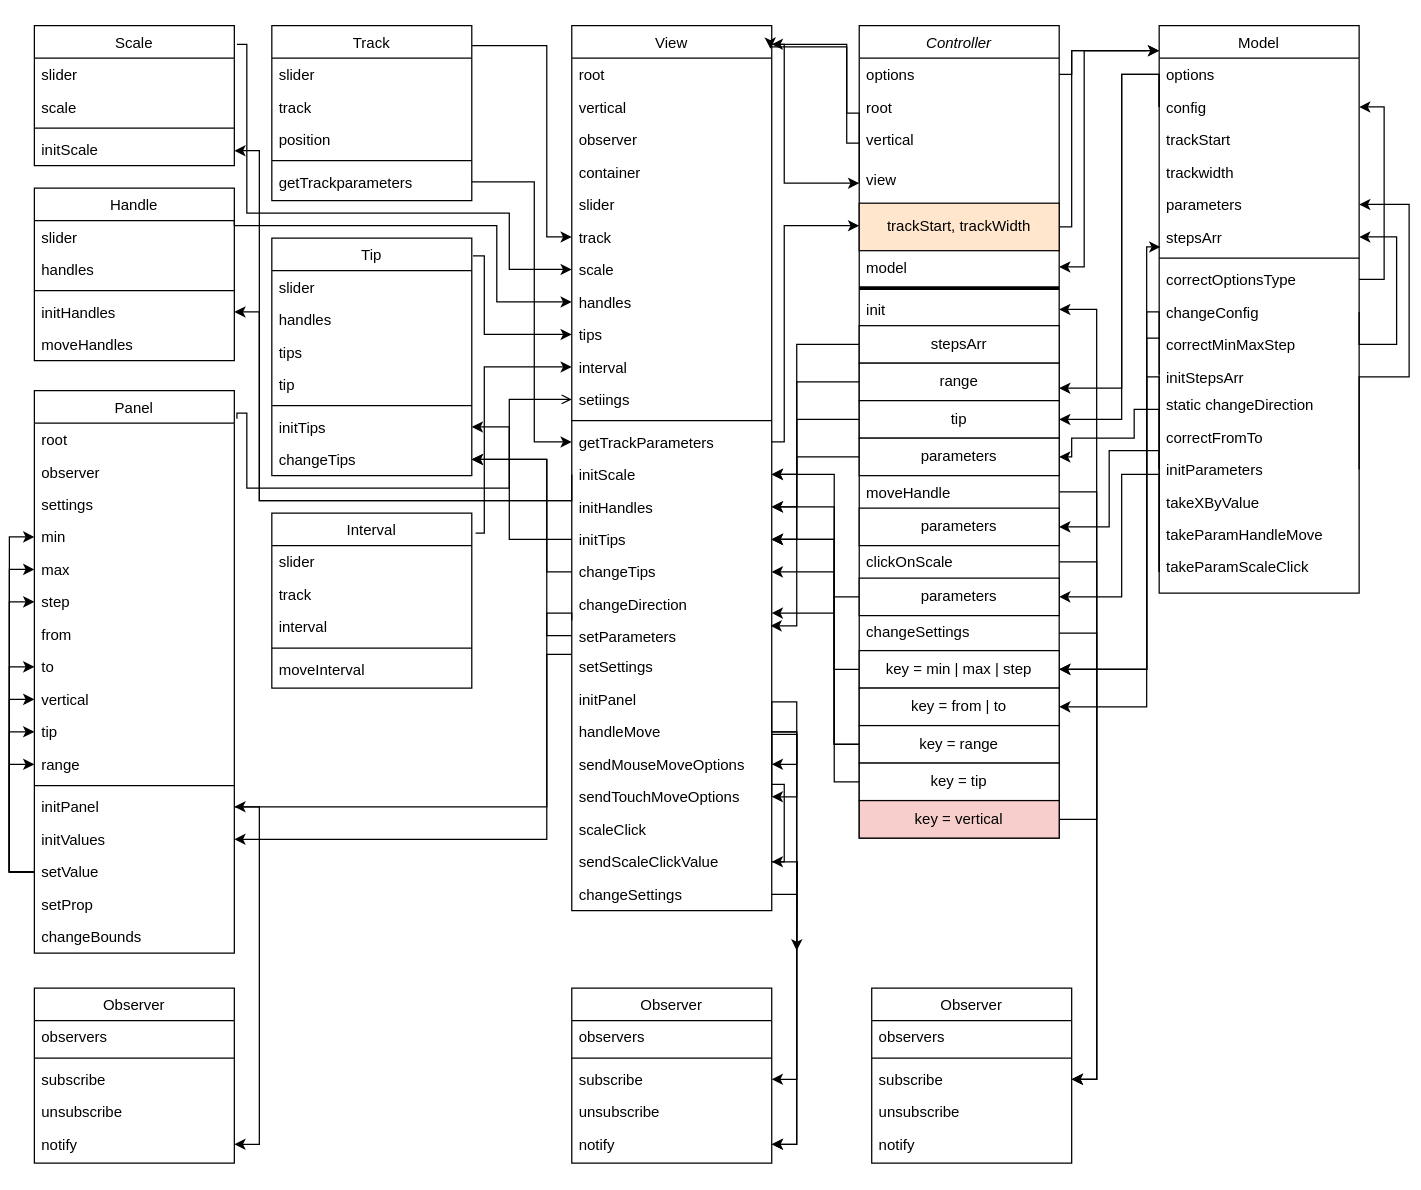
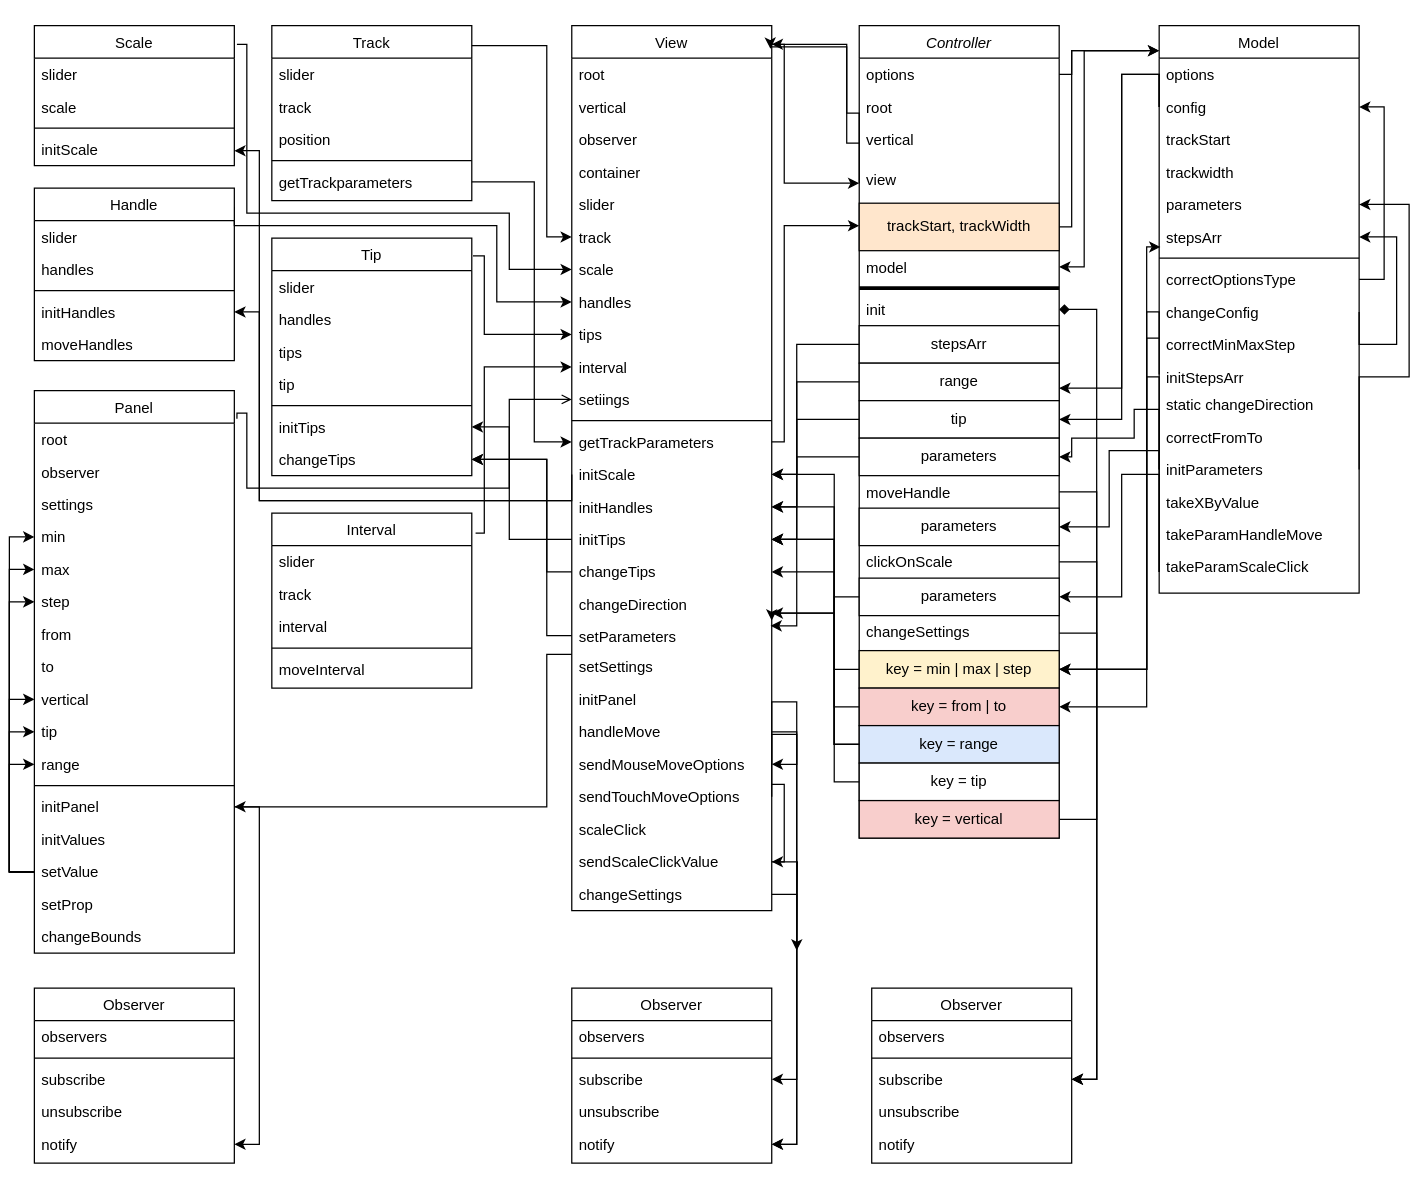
edge "key = vertical" -> "init": arrowhead classic -> diamond
edge "setValue" -> "to": removed
node "key = min | max | step": fillcolor #ffffff -> #fff2cc
edge "key = from | to" -> "setParameters": added
node "key = from | to": fillcolor #ffffff -> #f8cecc
node "key = range": fillcolor #ffffff -> #dae8fc
edge "handleMove" -> "sendTouchMoveOptions": removed
edge "setParameters" -> "initValues": removed
